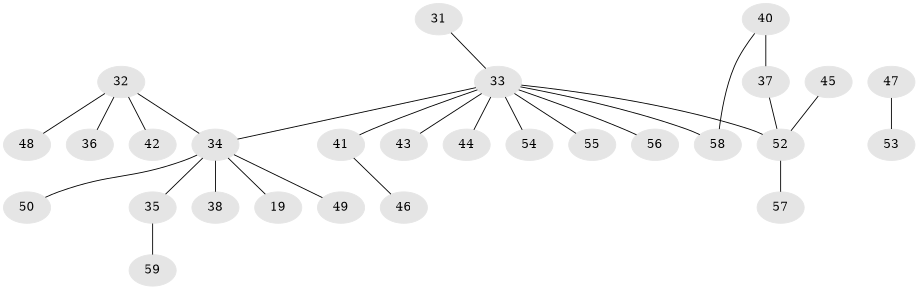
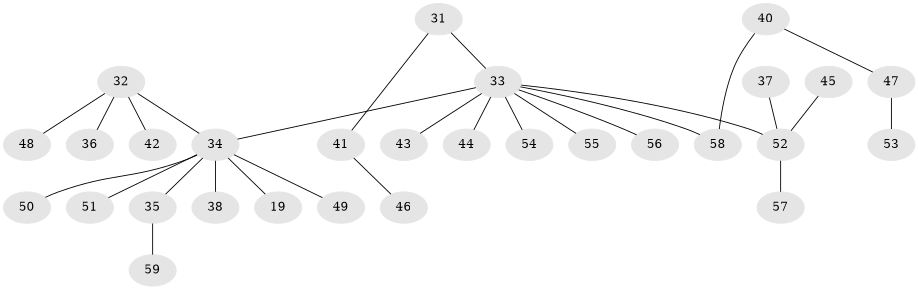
edge "40" -- "37": now "40" -- "47"
edge "33" -- "41": now "31" -- "41"
node "51": added
